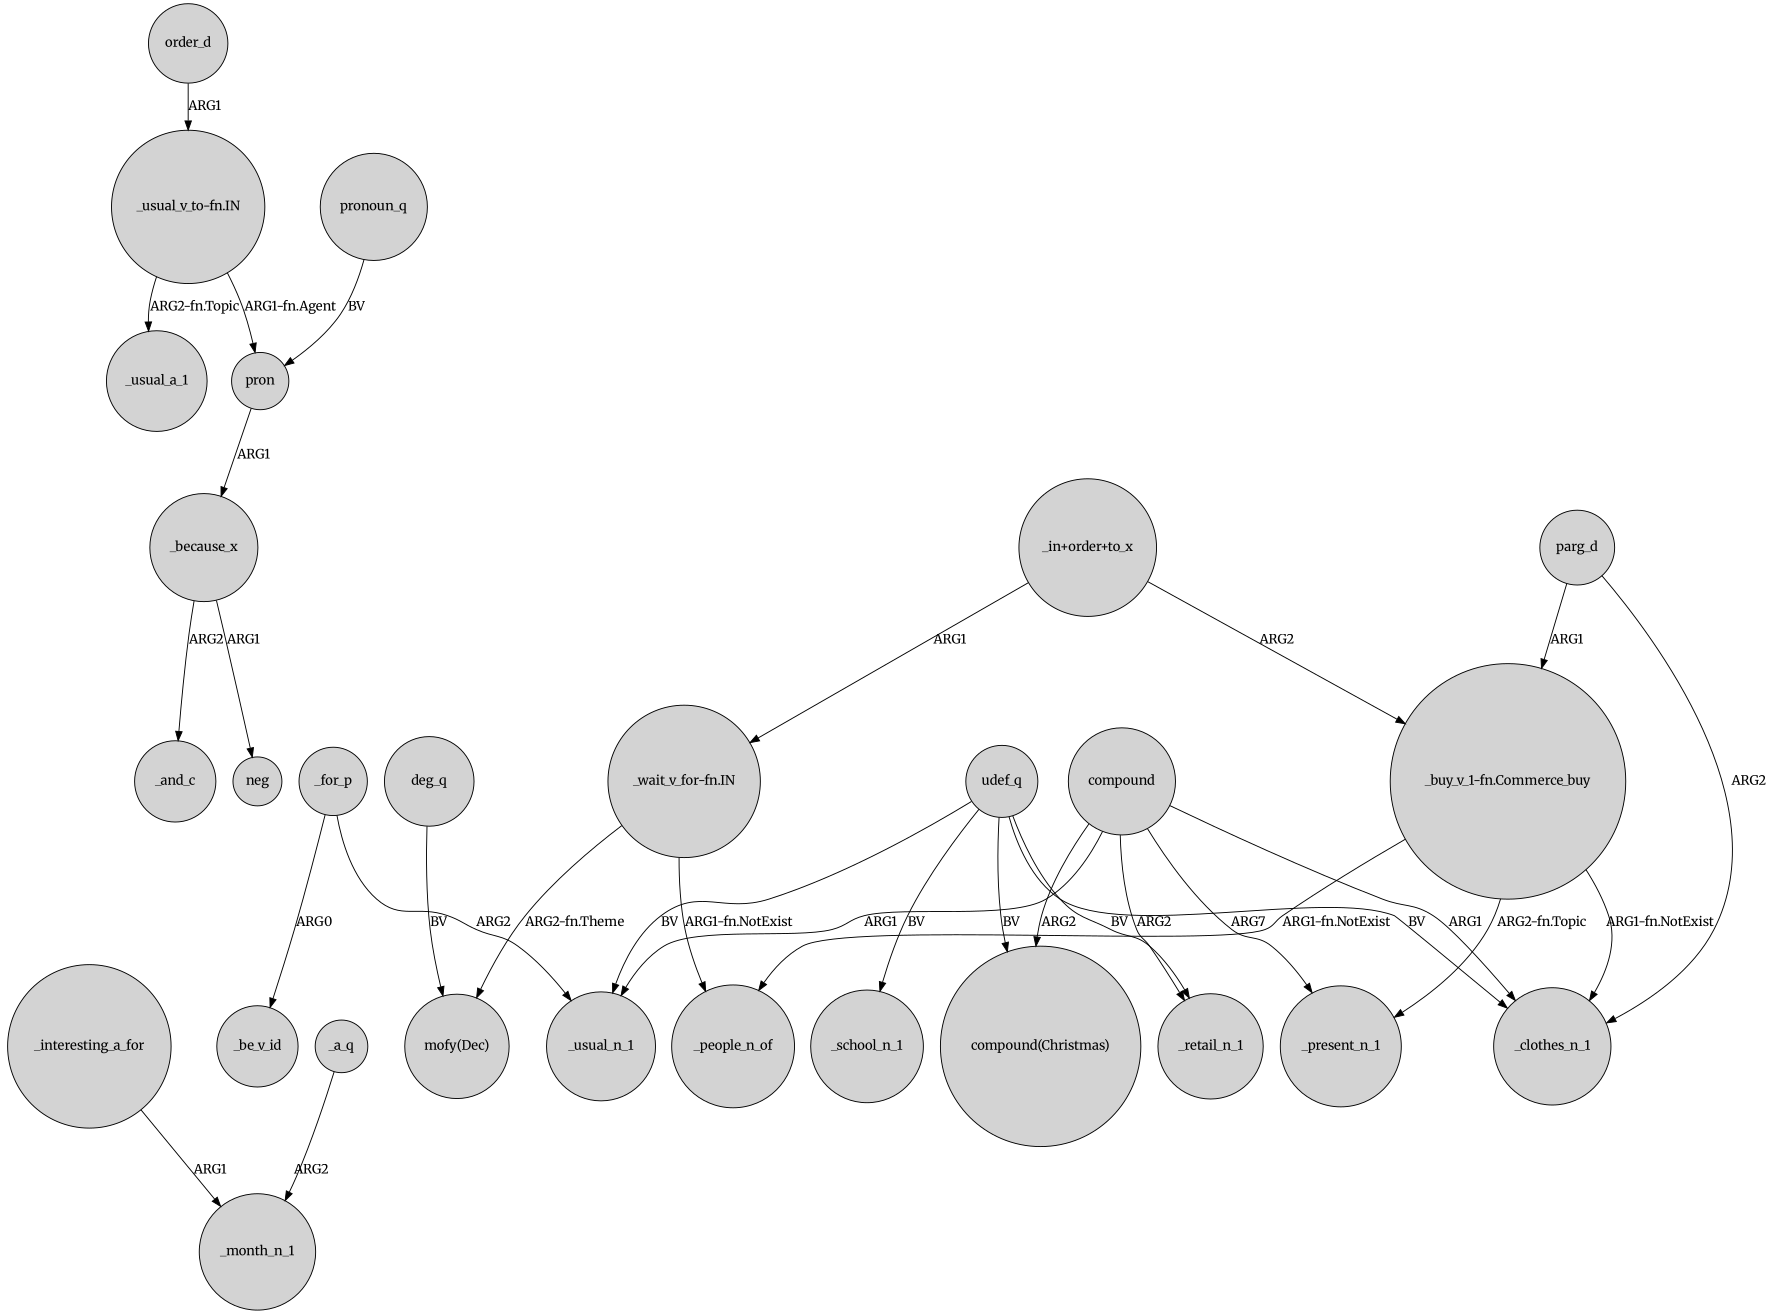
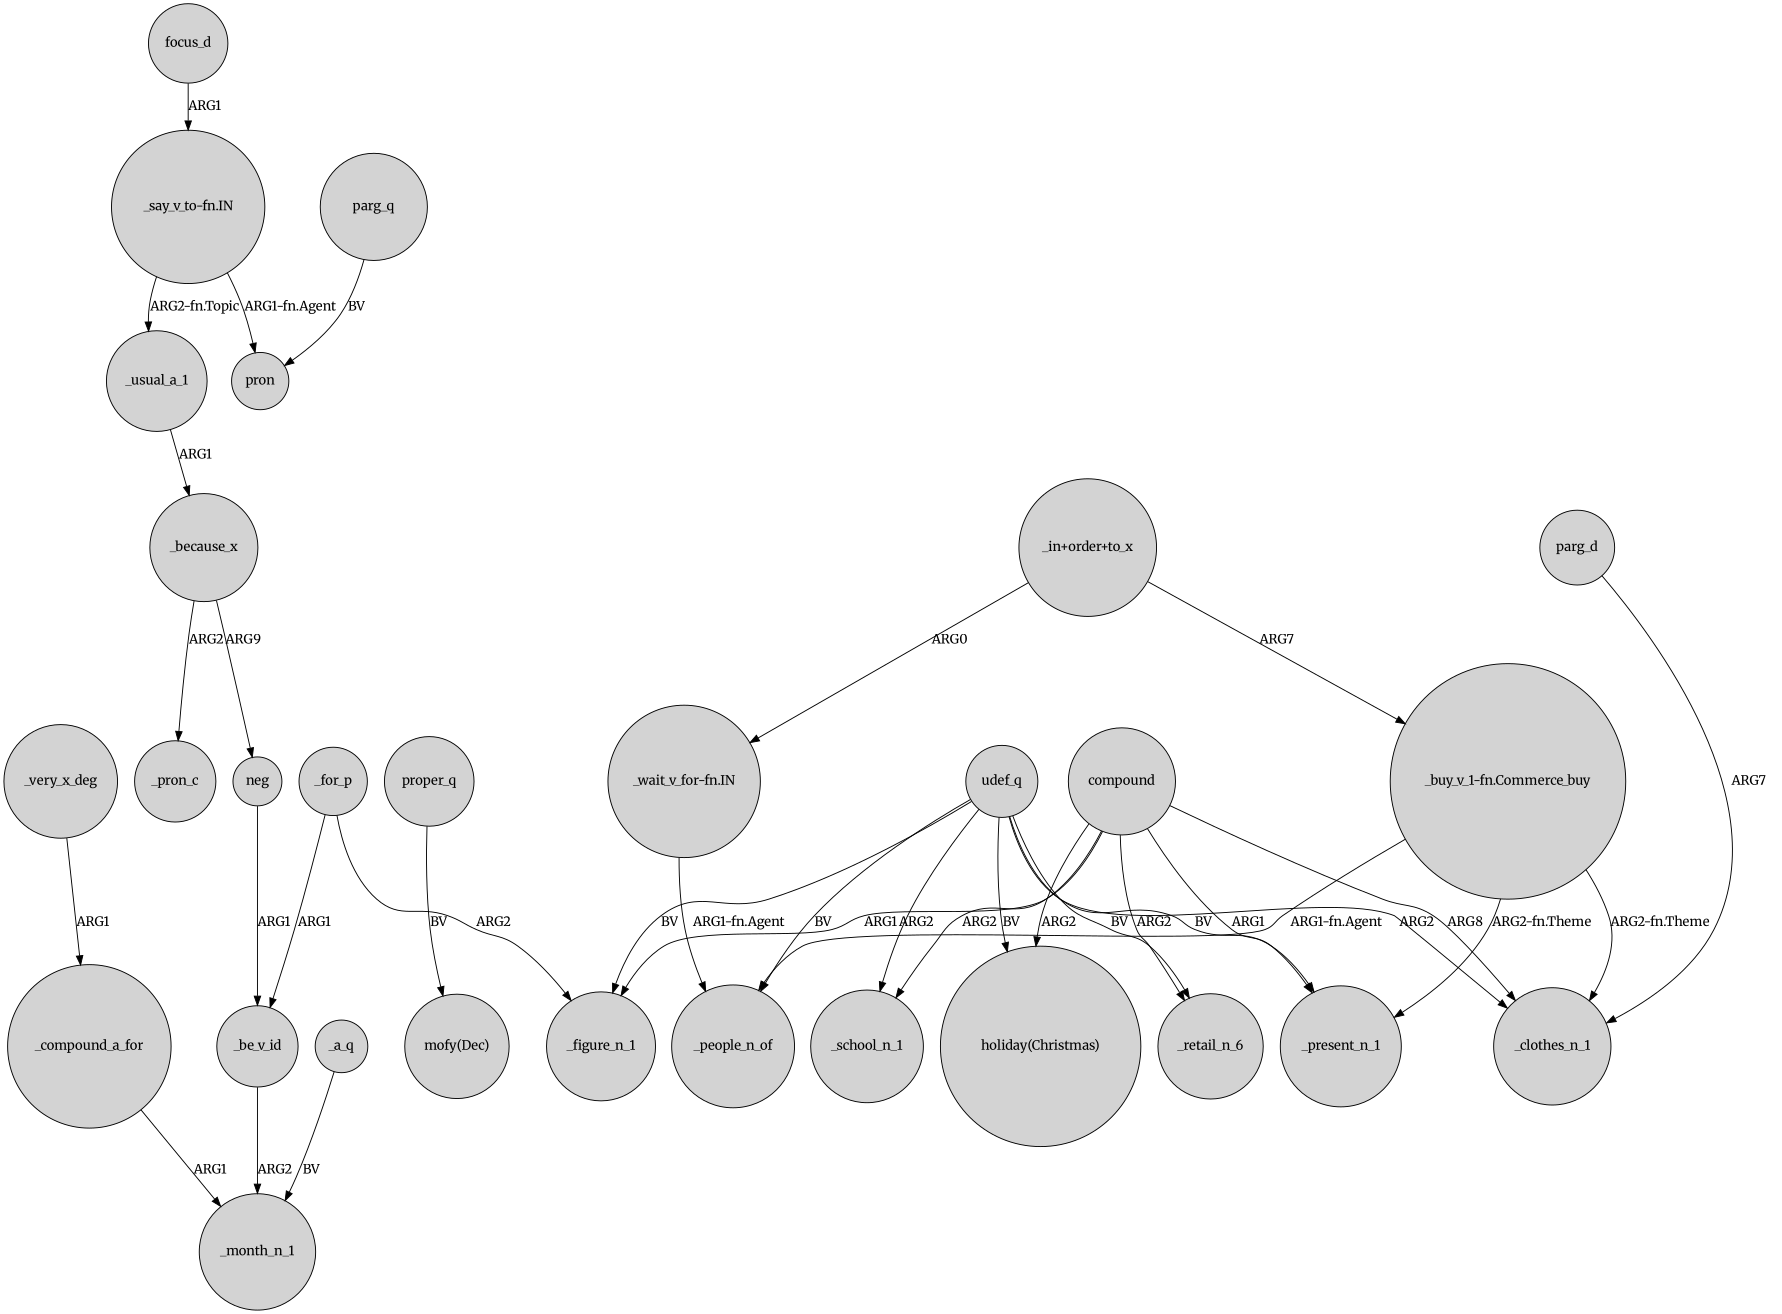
node "order_d": label "order_d" -> "focus_d"
node "_usual_v_to-fn.IN": label "_usual_v_to-fn.IN" -> "_say_v_to-fn.IN"
node "pronoun_q": label "pronoun_q" -> "parg_q"
edge "pron" -> "_because_x": now "_usual_a_1" -> "_because_x"
edge "parg_d" -> "_buy_v_1-fn.Commerce_buy": removed, label "ARG1"
edge "_because_x" -> "neg": label "ARG1" -> "ARG9"
edge "_in+order+to_x" -> "_wait_v_for-fn.IN": label "ARG1" -> "ARG0"
edge "_in+order+to_x" -> "_buy_v_1-fn.Commerce_buy": label "ARG2" -> "ARG7"
node "_very_x_deg": added
node "_and_c": label "_and_c" -> "_pron_c"
node "deg_q": label "deg_q" -> "proper_q"
edge "parg_d" -> "_clothes_n_1": label "ARG2" -> "ARG7"
edge "udef_q" -> "_people_n_of": added, label "BV"
edge "_wait_v_for-fn.IN" -> "mofy(Dec)": removed, label "ARG2-fn.Theme"
edge "neg" -> "_be_v_id": added, label "ARG1"
edge "compound" -> "_school_n_1": added, label "ARG2"
edge "udef_q" -> "_present_n_1": added, label "BV"
edge "_for_p" -> "_be_v_id": label "ARG0" -> "ARG1"
edge "_wait_v_for-fn.IN" -> "_people_n_of": label "ARG1-fn.NotExist" -> "ARG1-fn.Agent"
edge "udef_q" -> "_school_n_1": label "BV" -> "ARG2"
edge "compound" -> "_present_n_1": label "ARG7" -> "ARG1"
edge "_buy_v_1-fn.Commerce_buy" -> "_people_n_of": label "ARG1-fn.NotExist" -> "ARG1-fn.Agent"
edge "udef_q" -> "_clothes_n_1": label "BV" -> "ARG2"
edge "compound" -> "_clothes_n_1": label "ARG1" -> "ARG8"
edge "_buy_v_1-fn.Commerce_buy" -> "_present_n_1": label "ARG2-fn.Topic" -> "ARG2-fn.Theme"
edge "_buy_v_1-fn.Commerce_buy" -> "_clothes_n_1": label "ARG1-fn.NotExist" -> "ARG2-fn.Theme"
node "_interesting_a_for": label "_interesting_a_for" -> "_compound_a_for"
node "_usual_n_1": label "_usual_n_1" -> "_figure_n_1"
node "compound(Christmas)": label "compound(Christmas)" -> "holiday(Christmas)"
node "_retail_n_1": label "_retail_n_1" -> "_retail_n_6"
edge "_be_v_id" -> "_month_n_1": added, label "ARG2"
edge "_a_q" -> "_month_n_1": label "ARG2" -> "BV"
